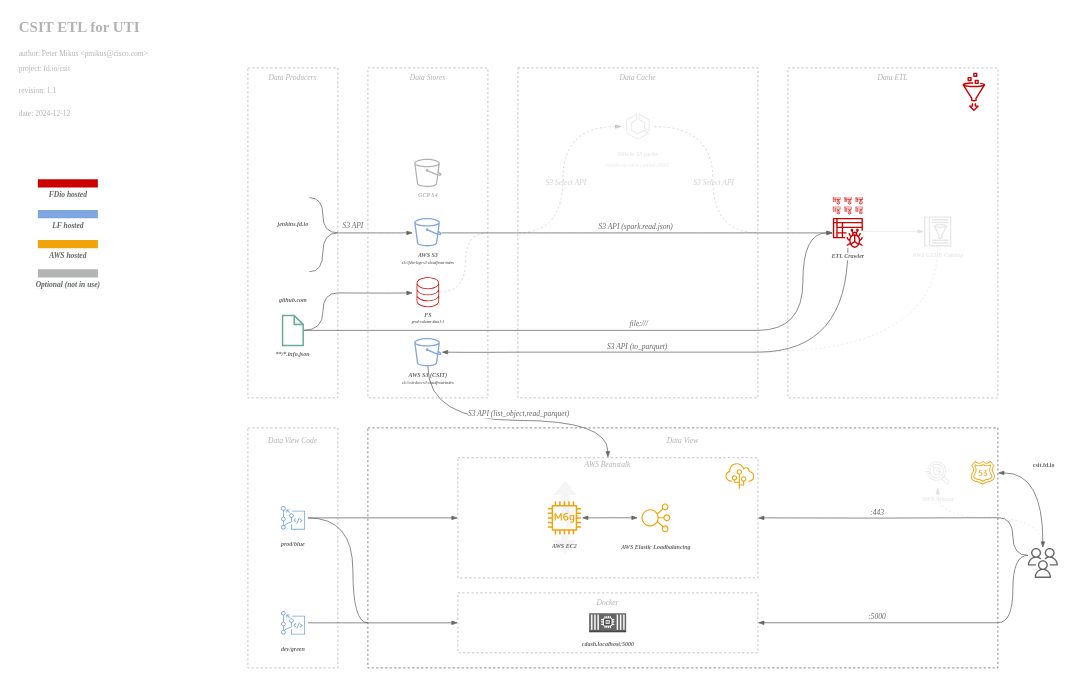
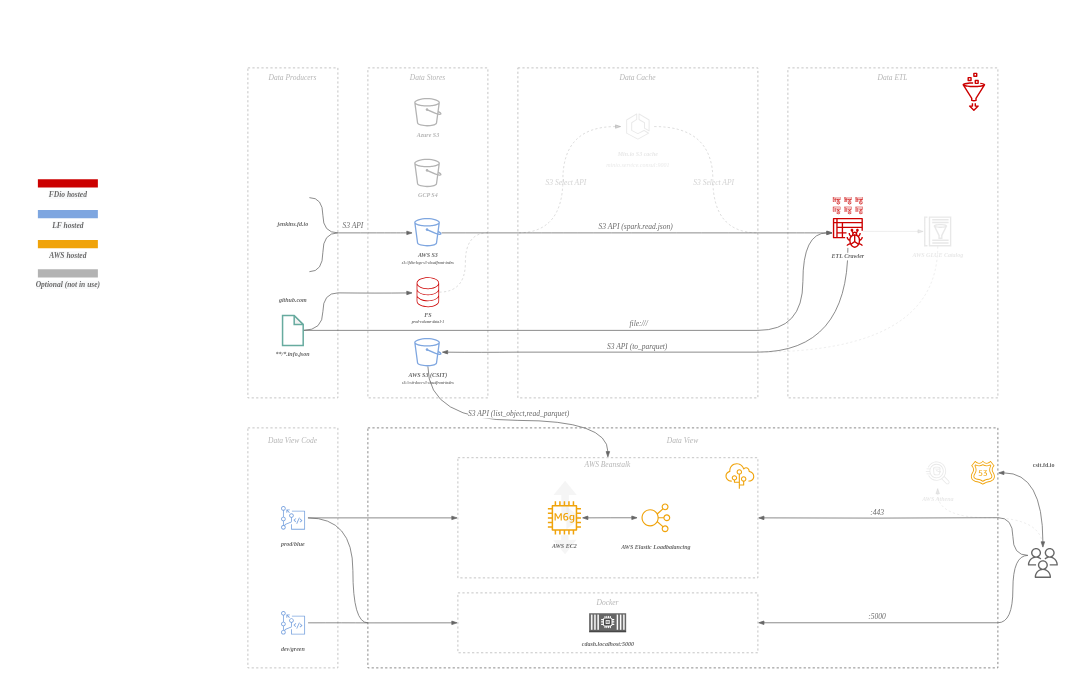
node "CSIT ETL for UTIauthor: Peter Mikus <pmikus@cisco.com> project: fd.io/csit revision: 1.1 date: 2024-12-12": removed
node "Azure S3": added
